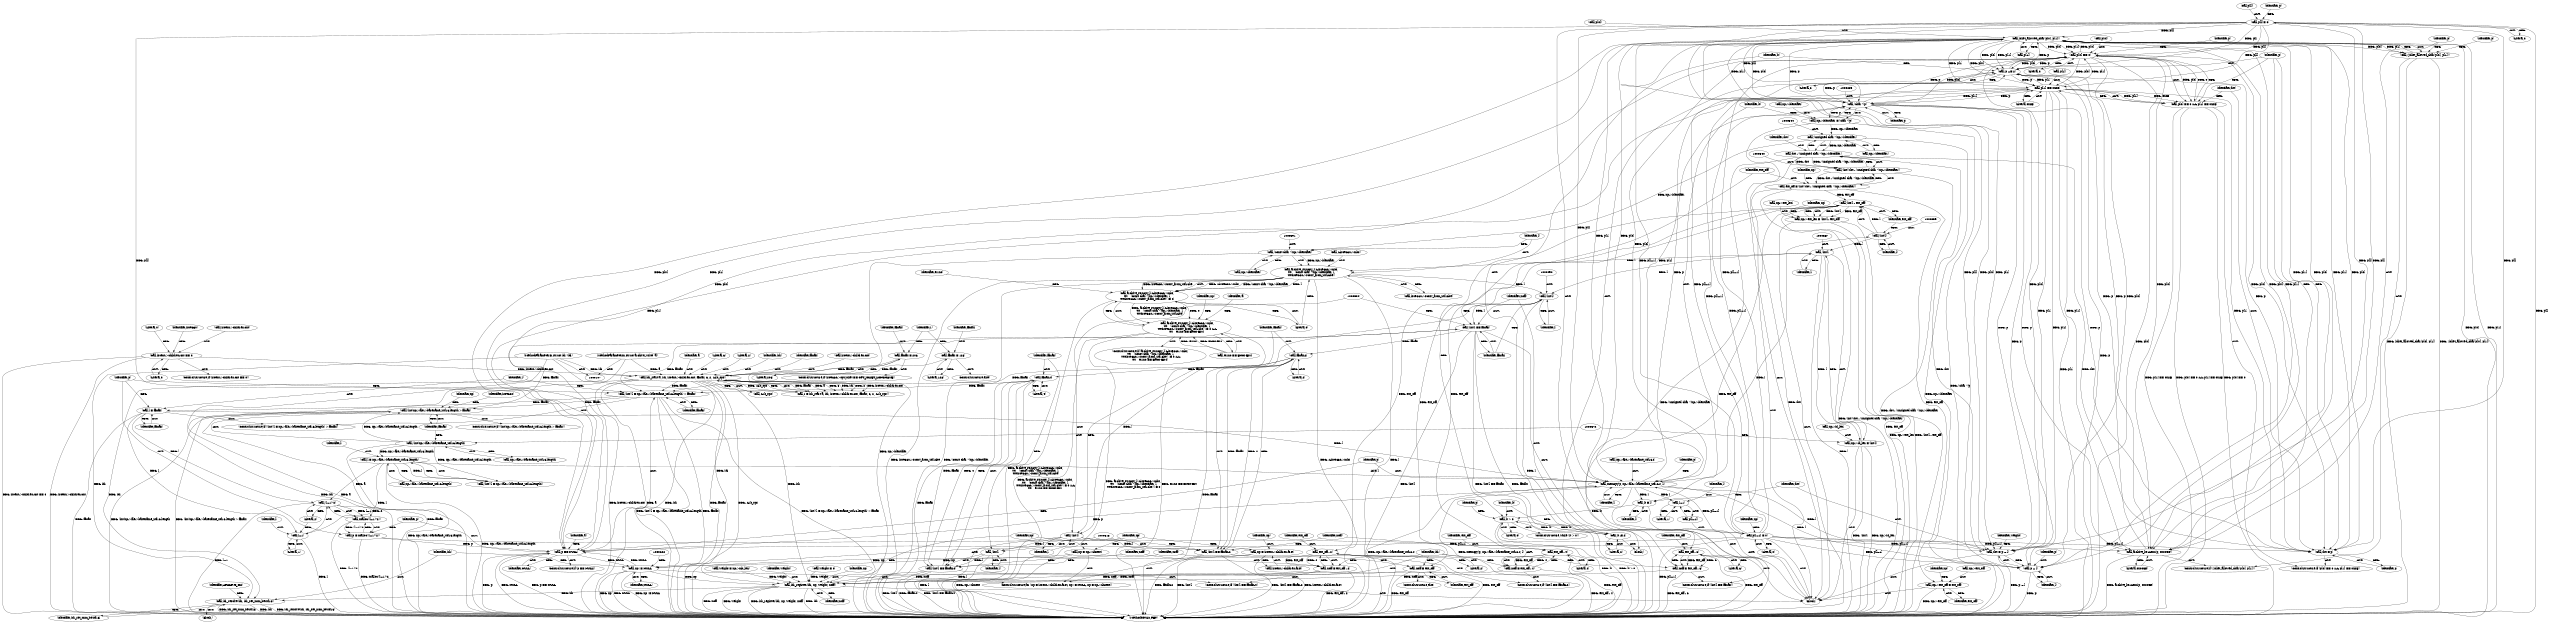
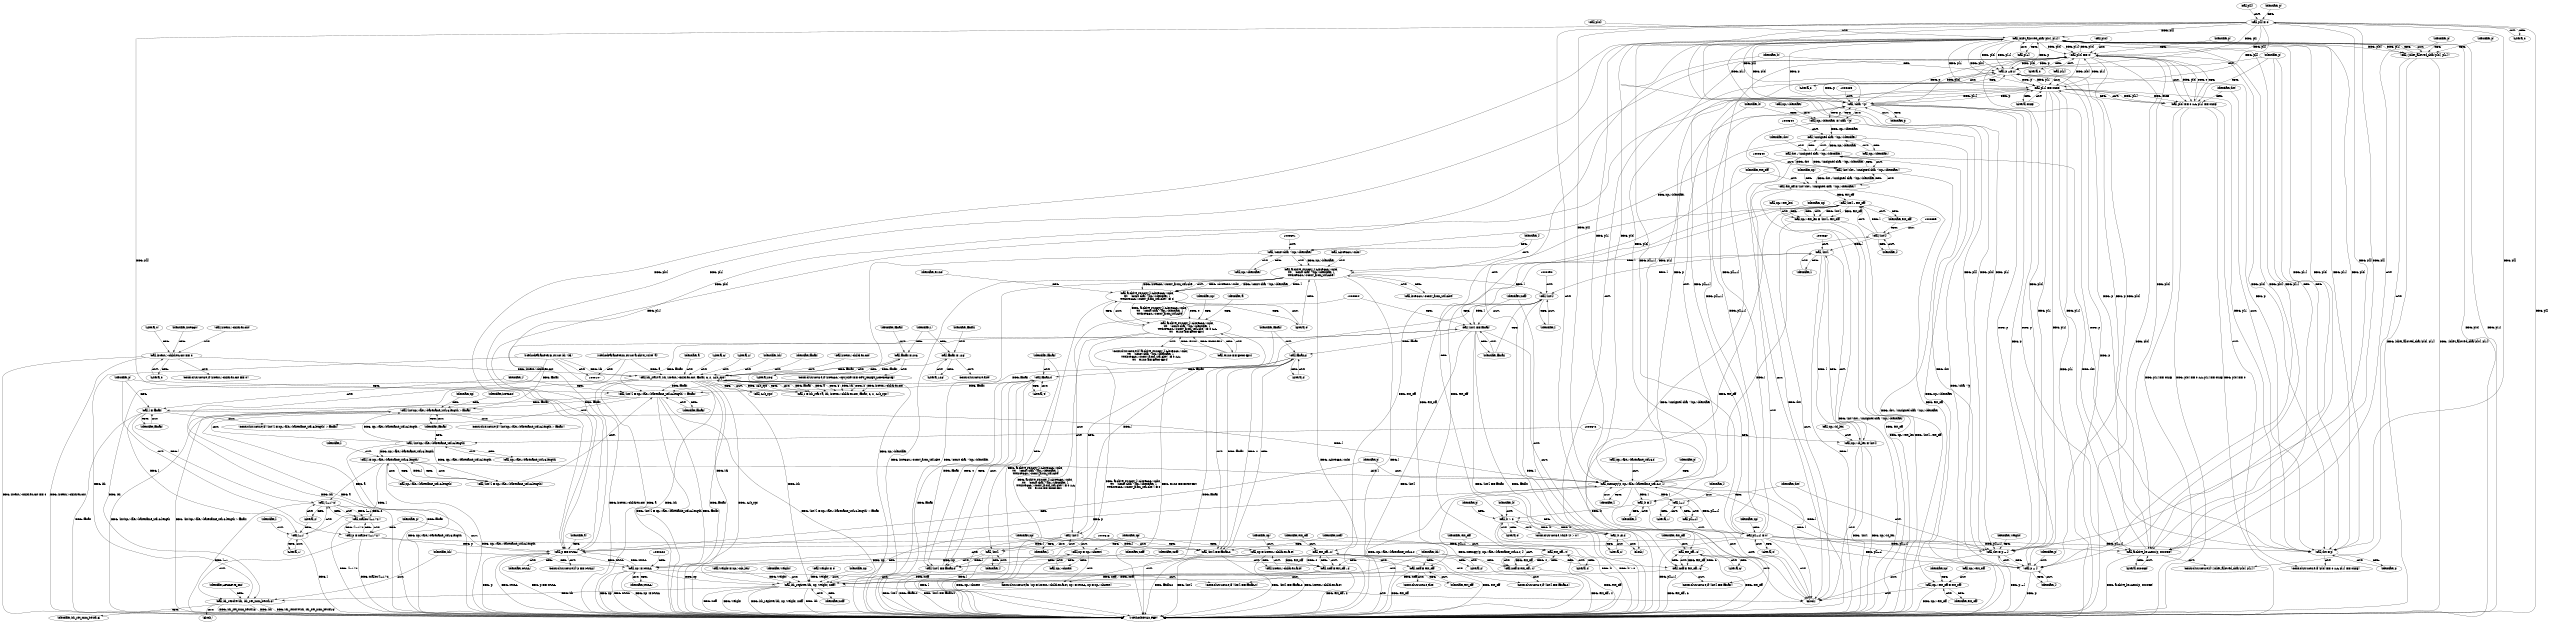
edge "(Call,p == NULL)" -> "(Call,(int)(l = np->file->basename_utf16.length) > ffmax)": now "(Call,(int)(l = np->file->basename_utf16.length))" -> "(Call,(int)(l = np->file->basename_utf16.length) > ffmax)"
node "(Call,np->chnext)": added
edge "(Identifier,idr_set_num_beutf16)" -> "(Call,idr_resolve(idr, idr_set_num_beutf16))": now "(Call,p = malloc((l+1)*2))" -> "(Call,idr_resolve(idr, idr_set_num_beutf16))"
